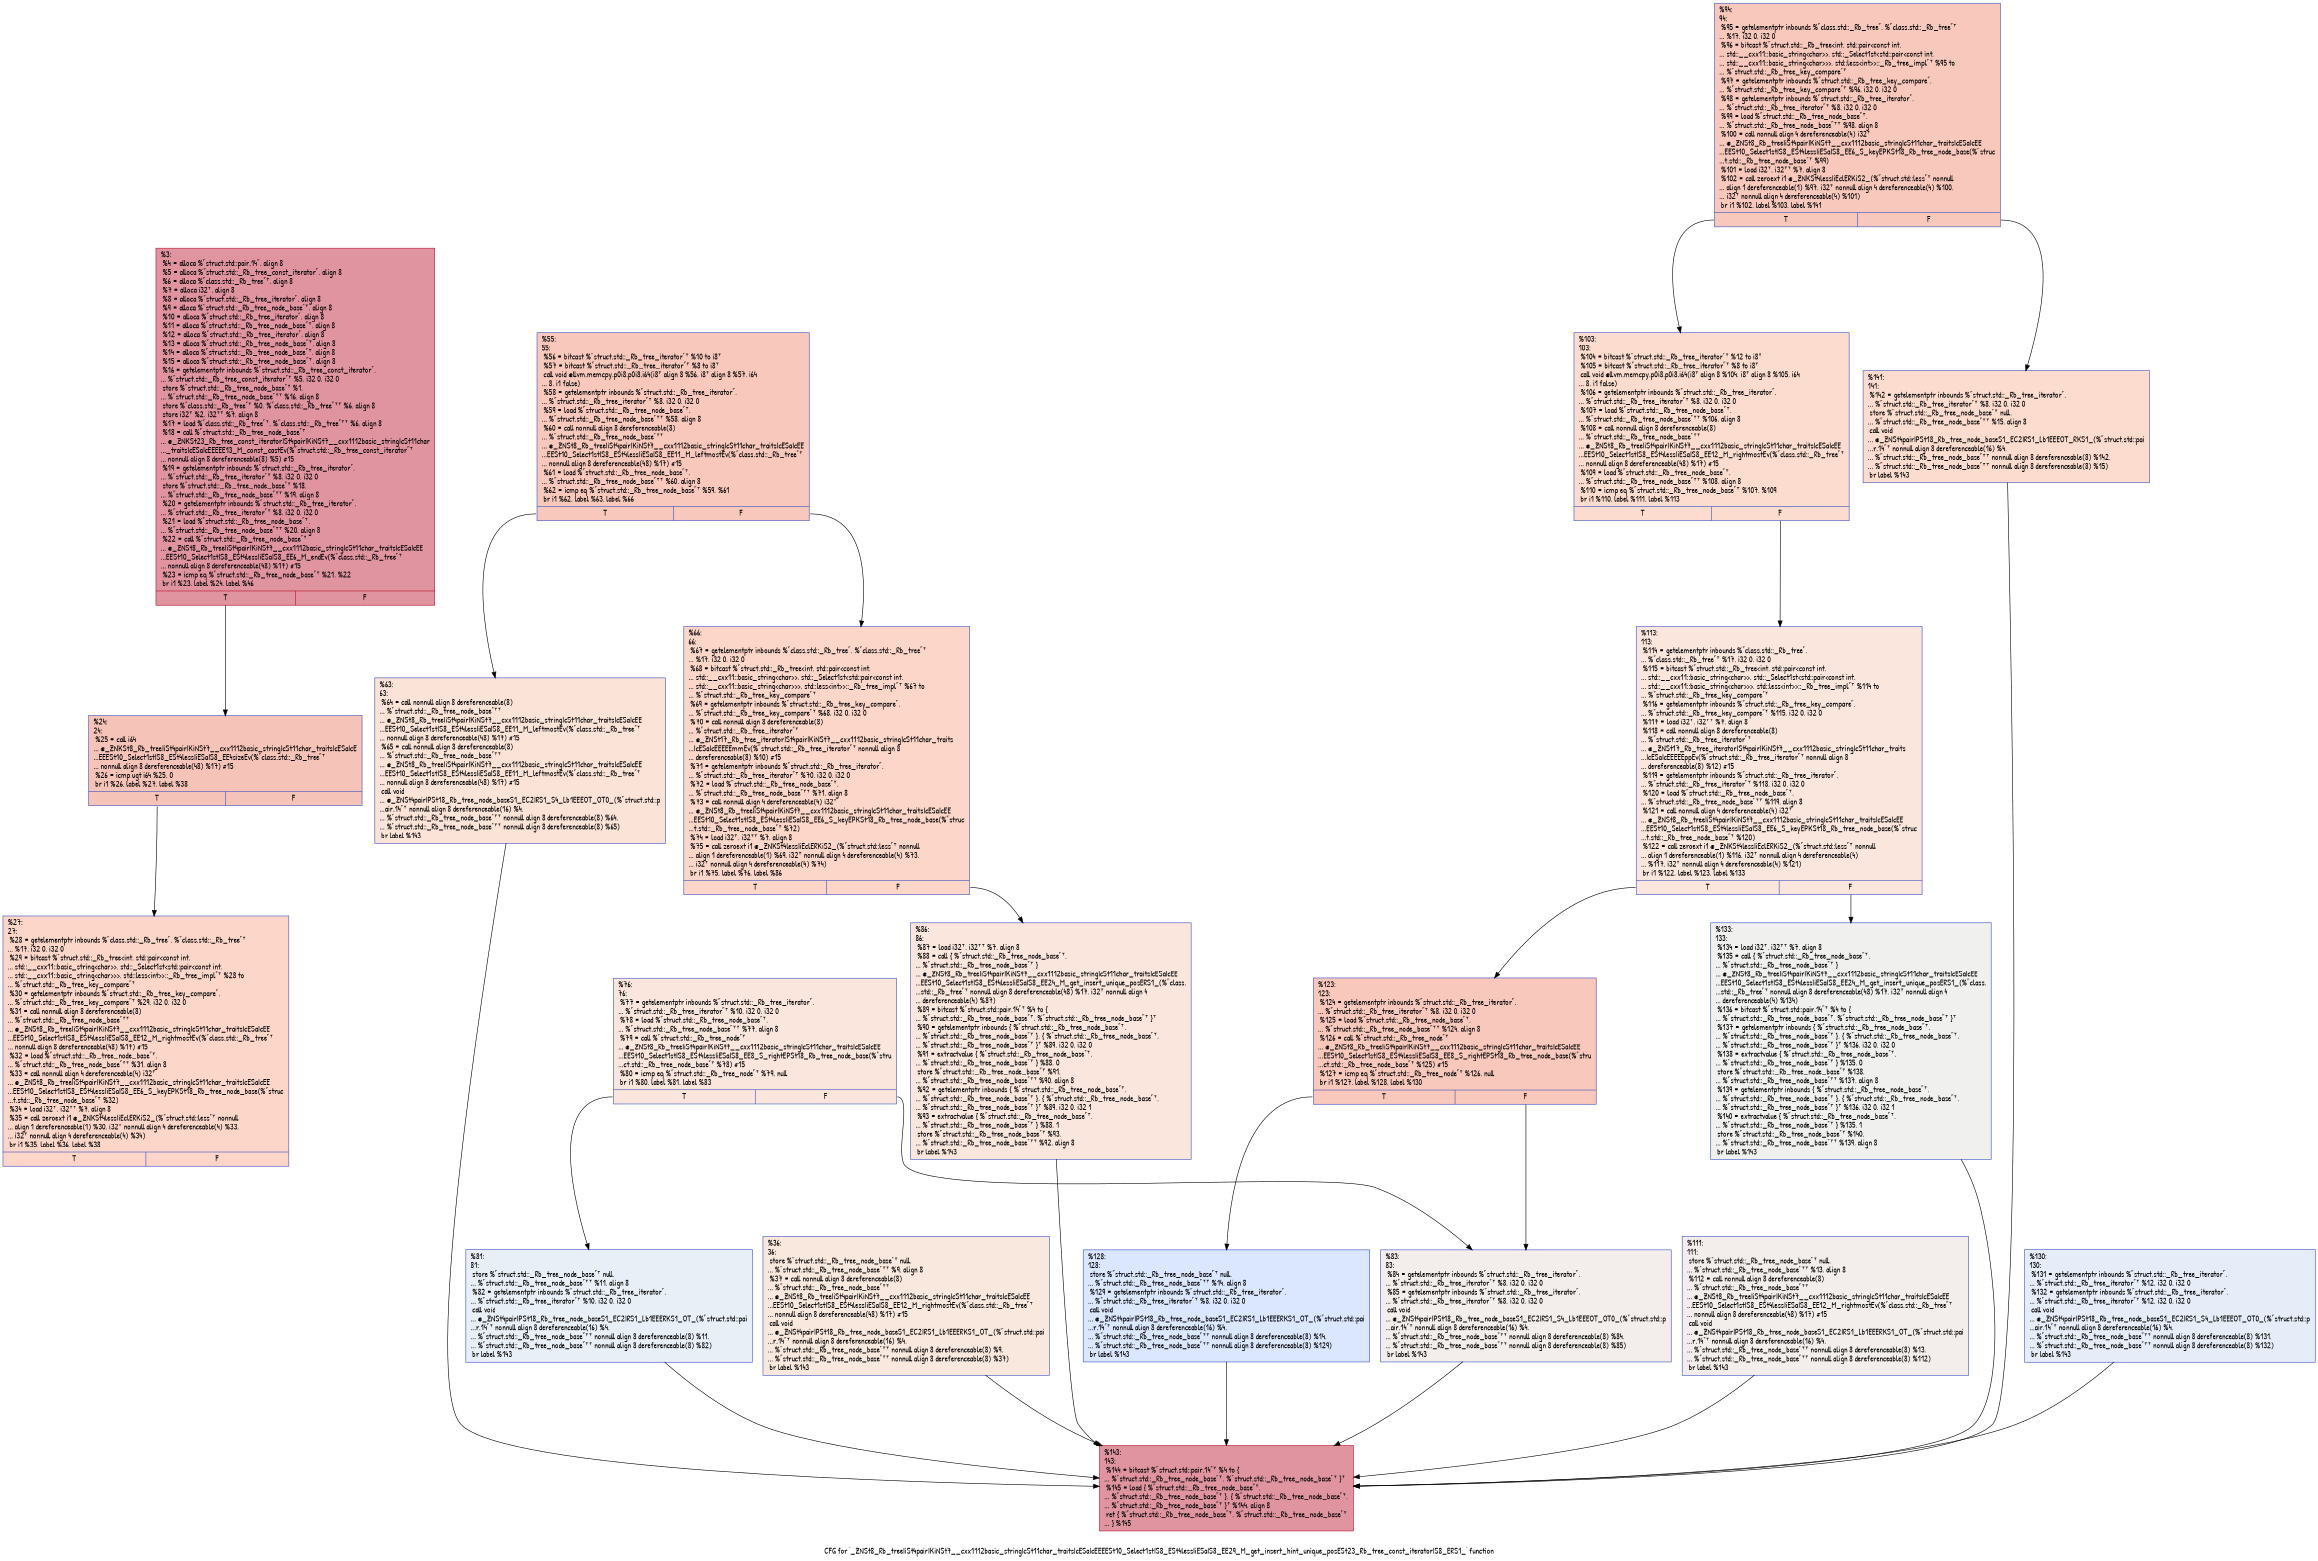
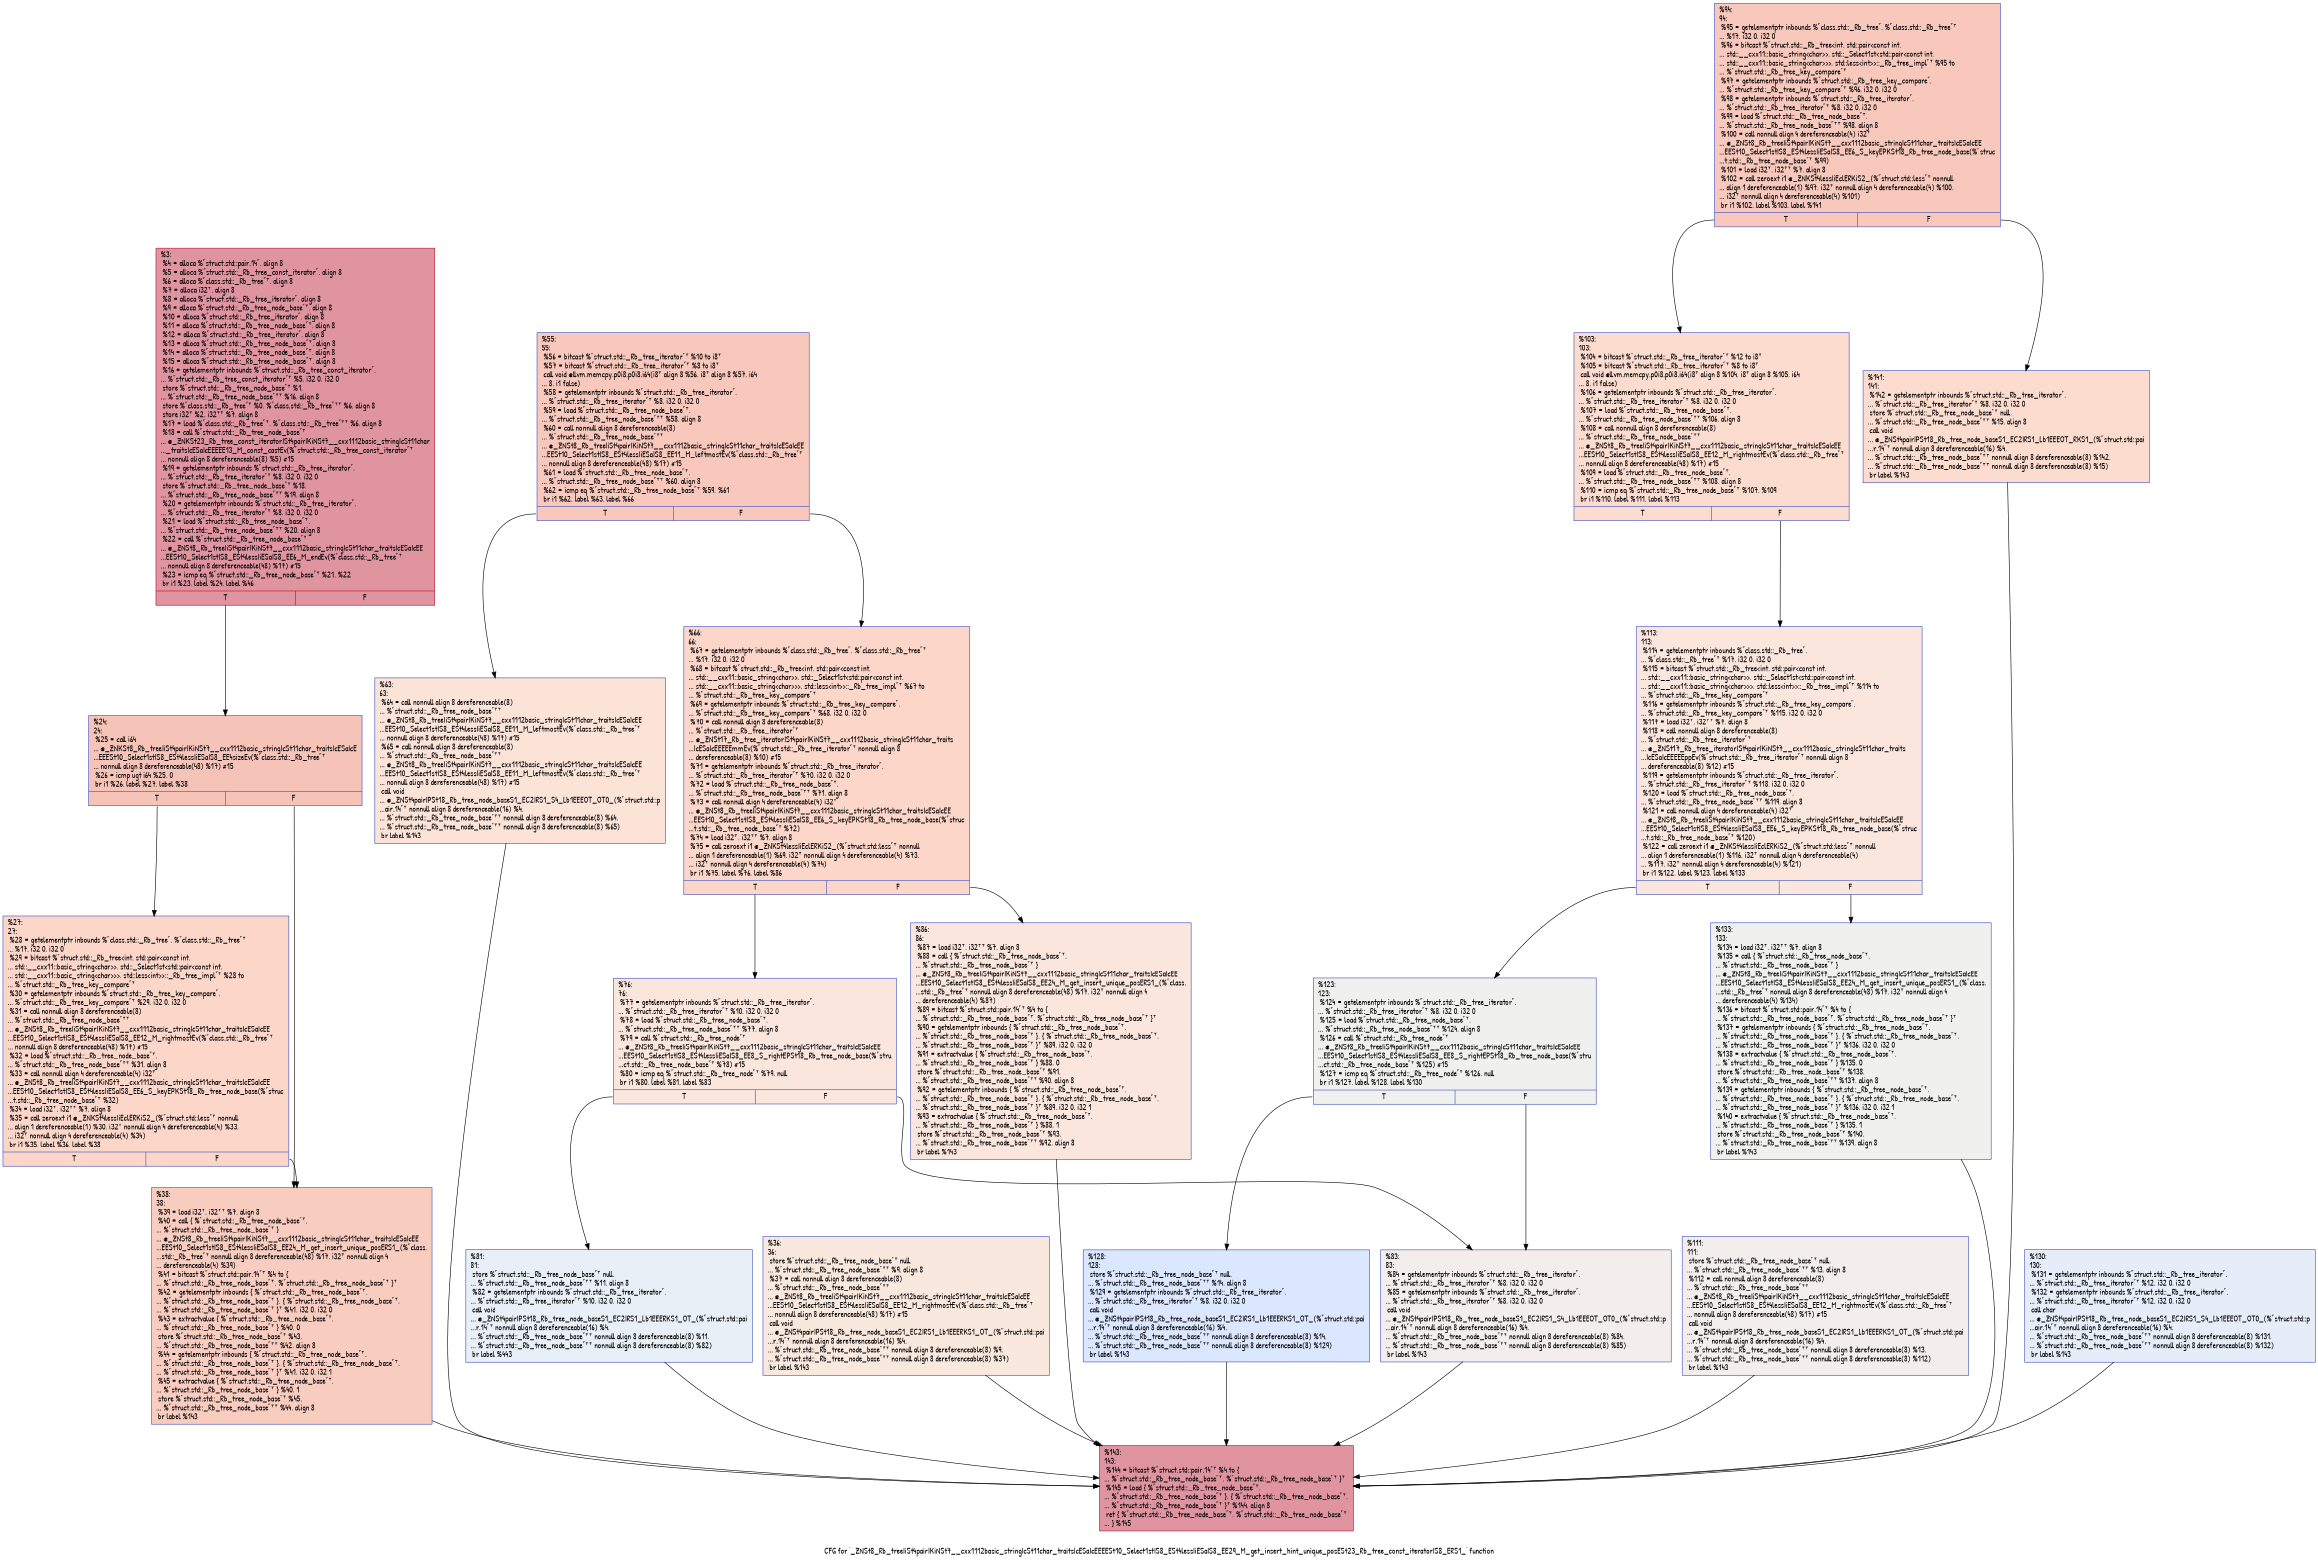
edge "%66:" -> "%76:": added
node "%123:": fillcolor #ed836670 -> #dedcdb70
node "%38:": added
node "%130:": text "call void" -> "call char"
node "%81:": text "br label %143" -> "br label %443"
